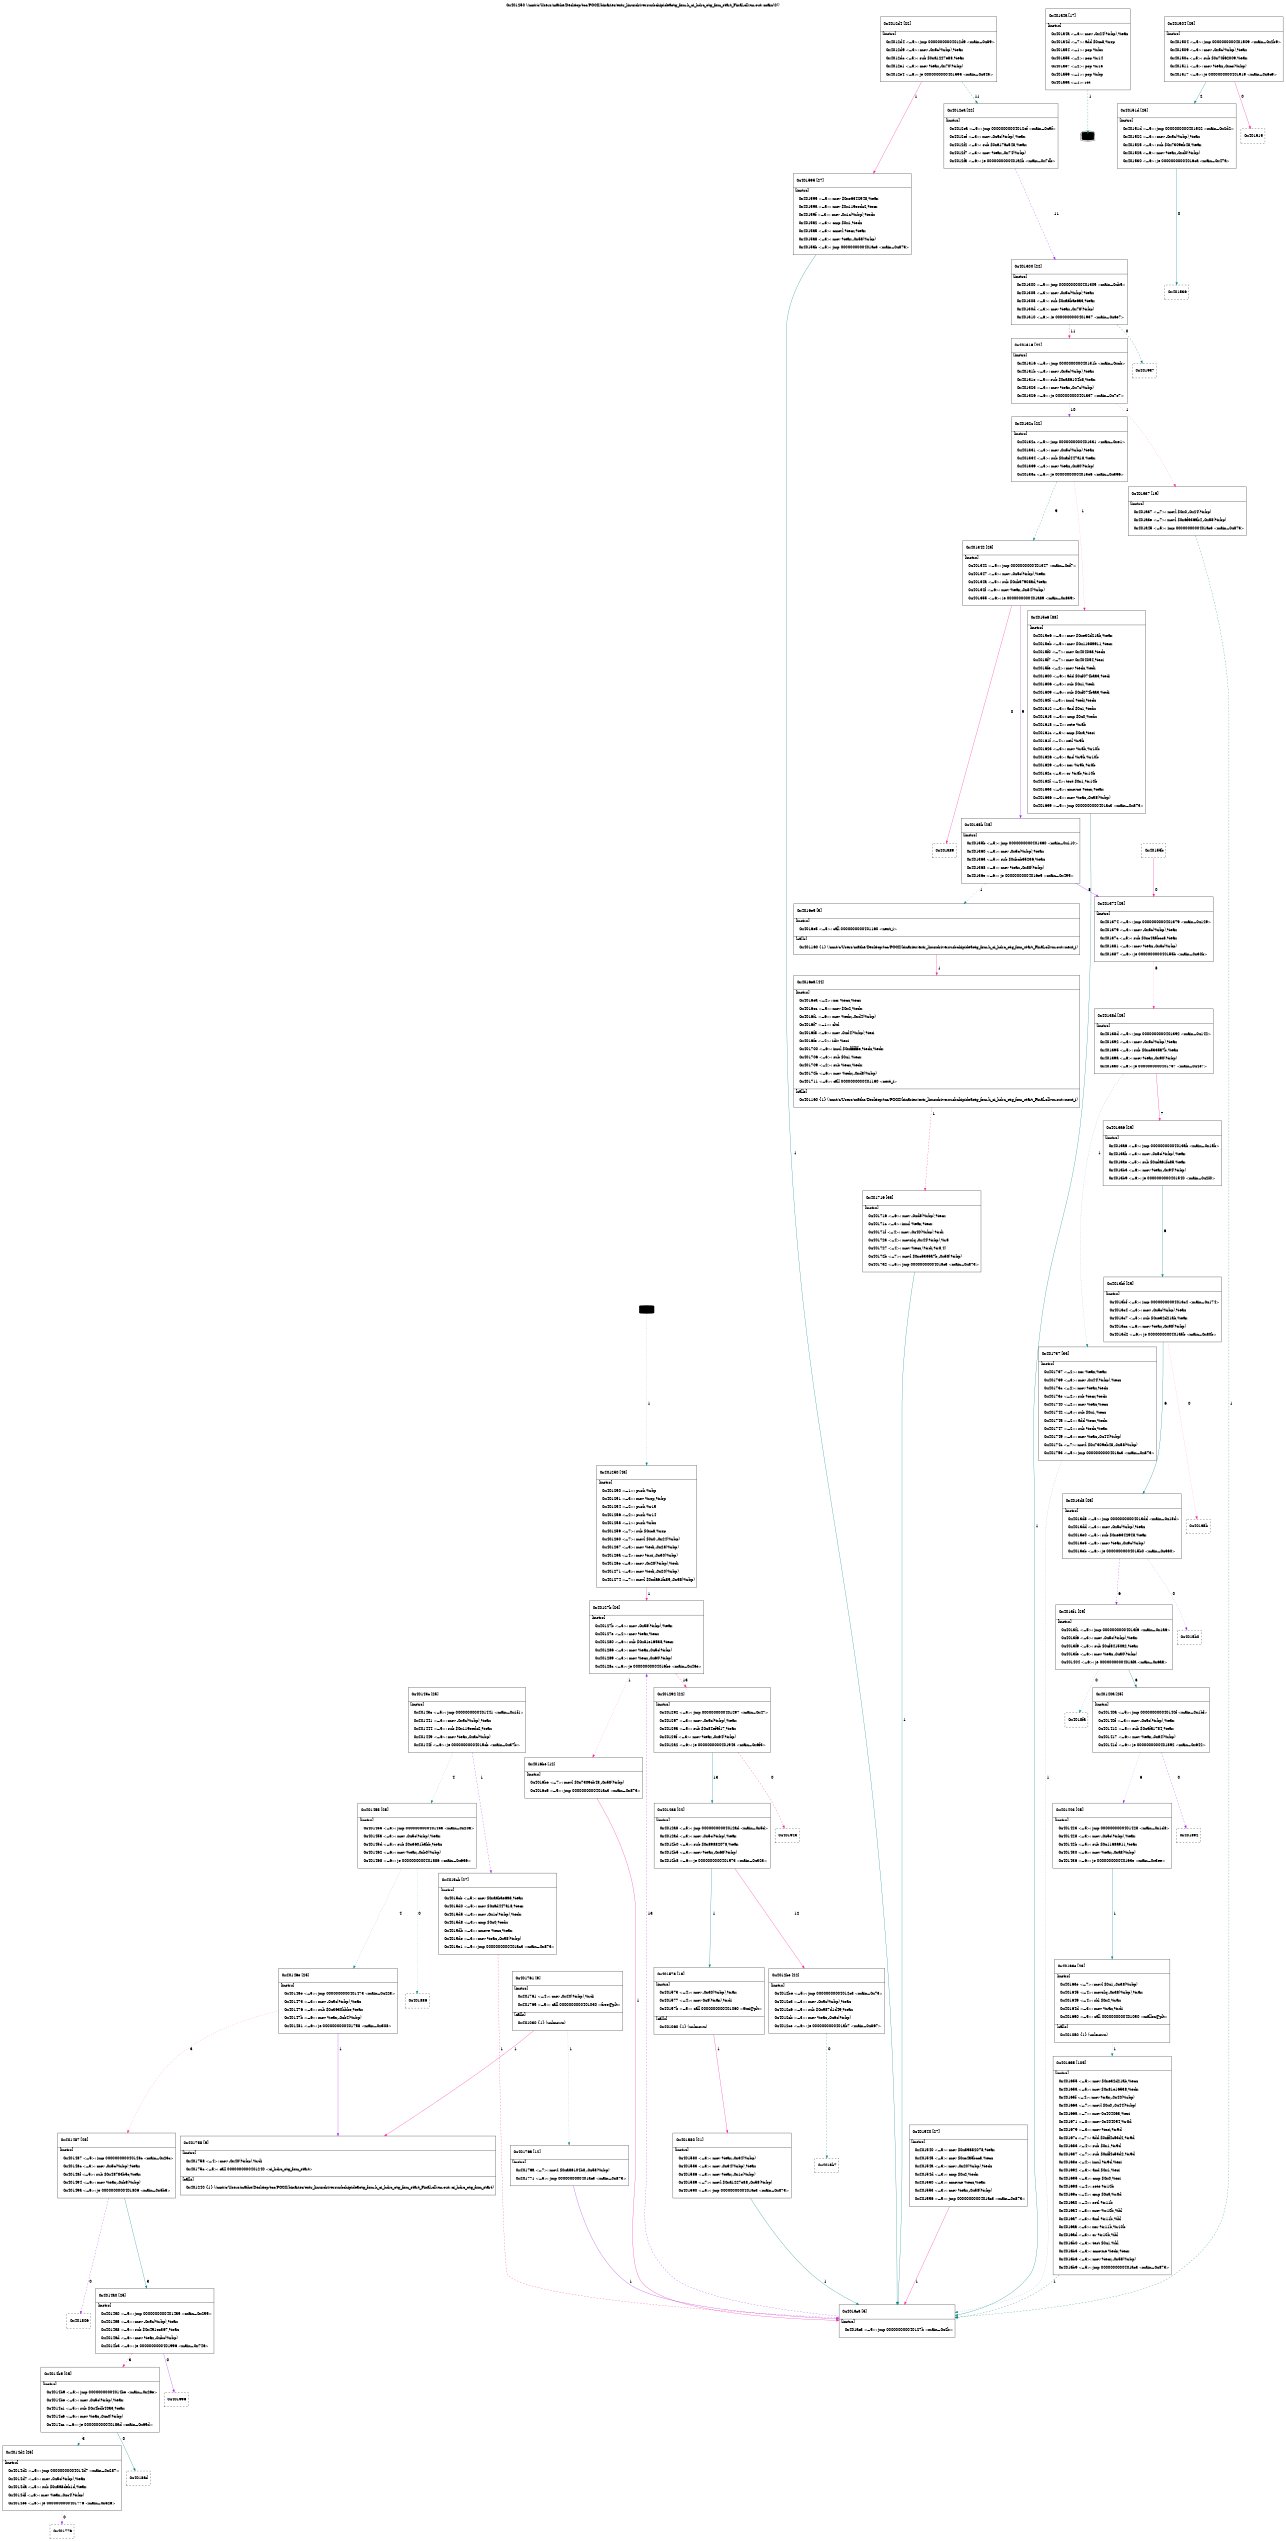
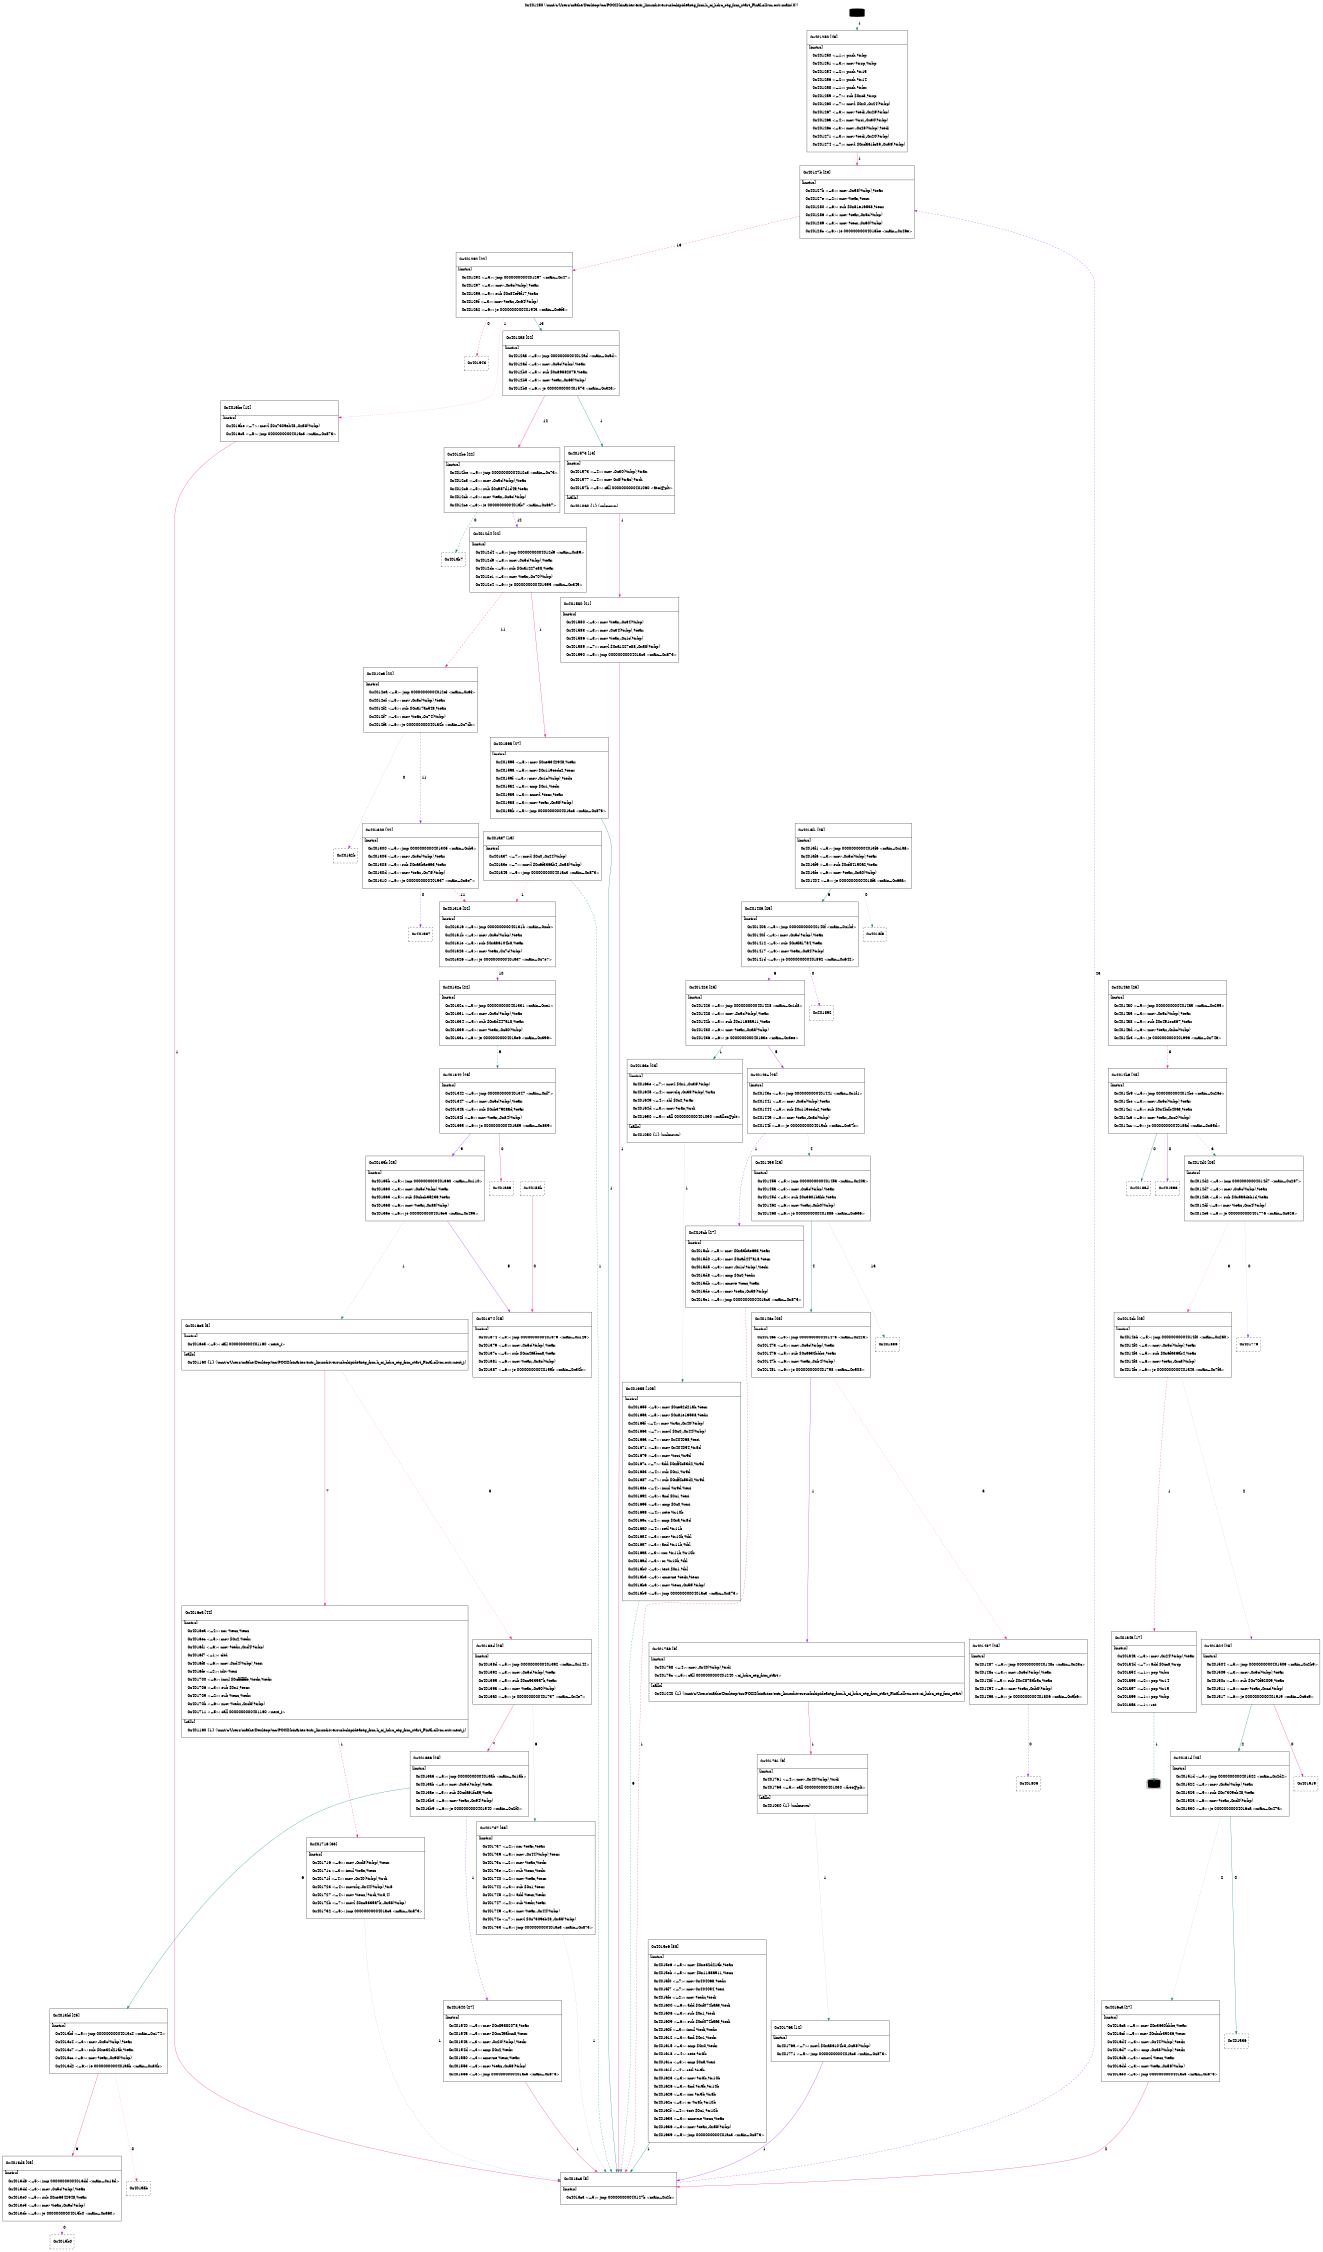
edge "0x4012d4 [22]" -> "0x4012ea [22]": color teal -> deeppink
edge "0x401300 [22]" -> "0x401937": color teal -> purple
edge "0x401316 [22]" -> "0x401a37 [19]": reversed
edge "0x4012be [22]" -> "0x4012d4 [22]": added, label "12"
edge "0x40132c [22]" -> "0x4015e6 [88]": removed, label "1"
node "0x401a2b": added
edge "0x4016e5 [5]" -> "0x4016ea [44]": label " 1" -> " 7"
edge "0x401374 [25]" -> "0x40138d [25]": now "0x4016e5 [5]" -> "0x40138d [25]"
edge "0x401423 [25]" -> "0x40143c [25]": added, label "5"
edge "0x40138d [25]" -> "0x401737 [33]": label " 1" -> " 6"
node "0x4014eb [25]": added
edge "0x4013bf [25]" -> "0x4013d8 [25]": color teal -> deeppink
edge "0x4013d8 [25]" -> "0x4013f1 [25]": removed, label "6"
edge "0x40127b [23]" -> "0x4016be [12]": now "0x401292 [22]" -> "0x4016be [12]"
edge "0x401716 [33]" -> "0x401ac3 [5]": style solid -> dotted
edge "0x4013a6 [25]" -> "0x401540 [27]": added, label "1"
edge "0x401455 [25]" -> "0x401886": label " 0" -> " 13"
edge "0x401ac3 [5]" -> "0x40127b [23]": label " 13" -> " 43"
edge "0x401455 [25]" -> "0x40146e [25]": style dotted -> solid
node "0x4016ca [27]": added
edge "0x401761 [9]" -> "0x401758 [9]": reversed
edge "0x401487 [25]" -> "0x4014a0 [25]": removed, label "3"
edge "0x401580 [21]" -> "0x401ac3 [5]": color teal -> deeppink
edge "0x401655 [105]" -> "0x401ac3 [5]": label " 1" -> " 6"
edge "0x4014a0 [25]" -> "0x401996": now "0x4014b9 [25]" -> "0x401996"
